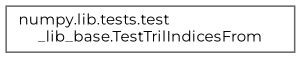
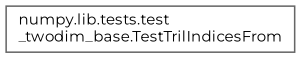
node "numpy.lib.tests.test _lib_base.TestTrilIndicesFrom": label "numpy.lib.tests.test _lib_base.TestTrilIndicesFrom" -> "numpy.lib.tests.test _twodim_base.TestTrilIndicesFrom"
